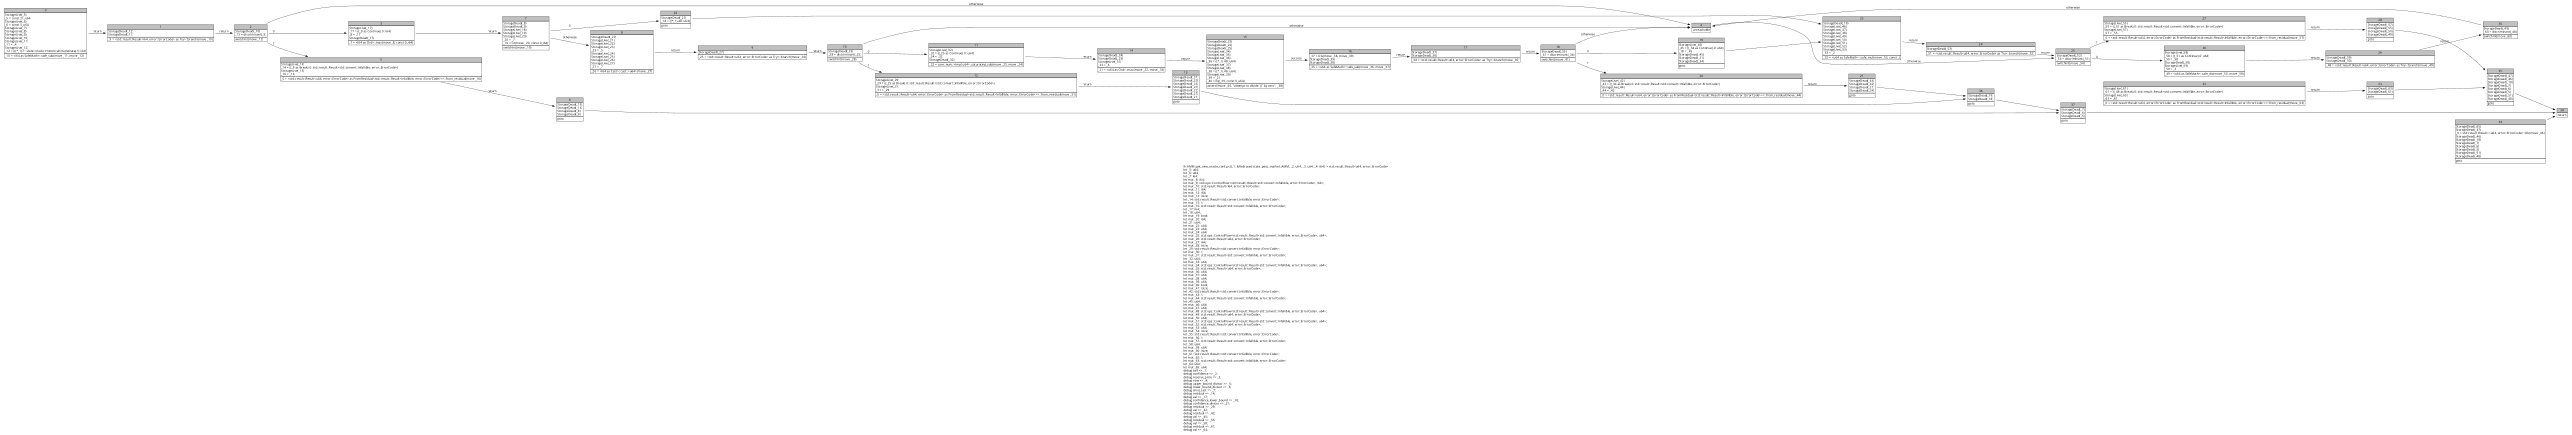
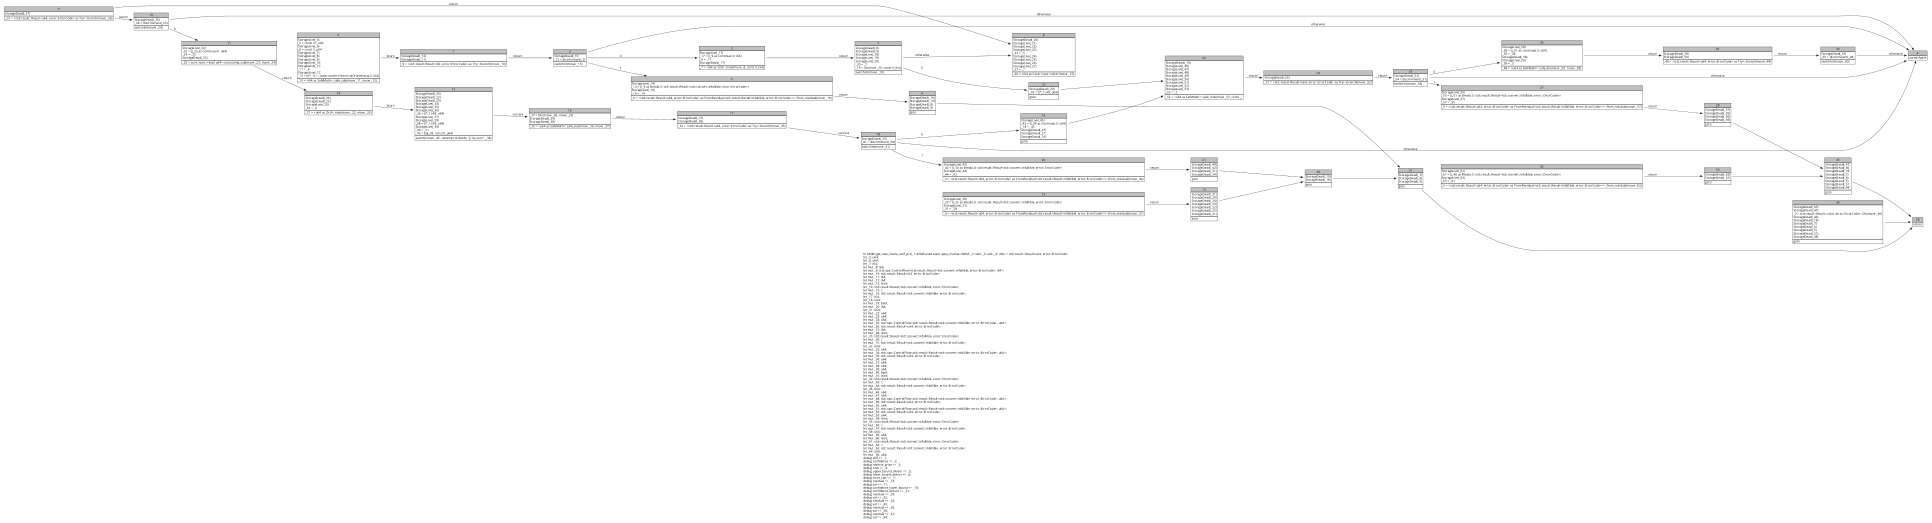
edge "8" -> "9": reversed
edge "17" -> "18": label "return" -> "success"
edge "4" -> "25": reversed
edge "10" -> "12": removed, label "1"
